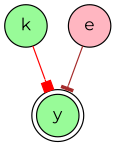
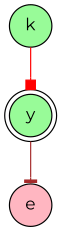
edge "e" -> "y": reversed
